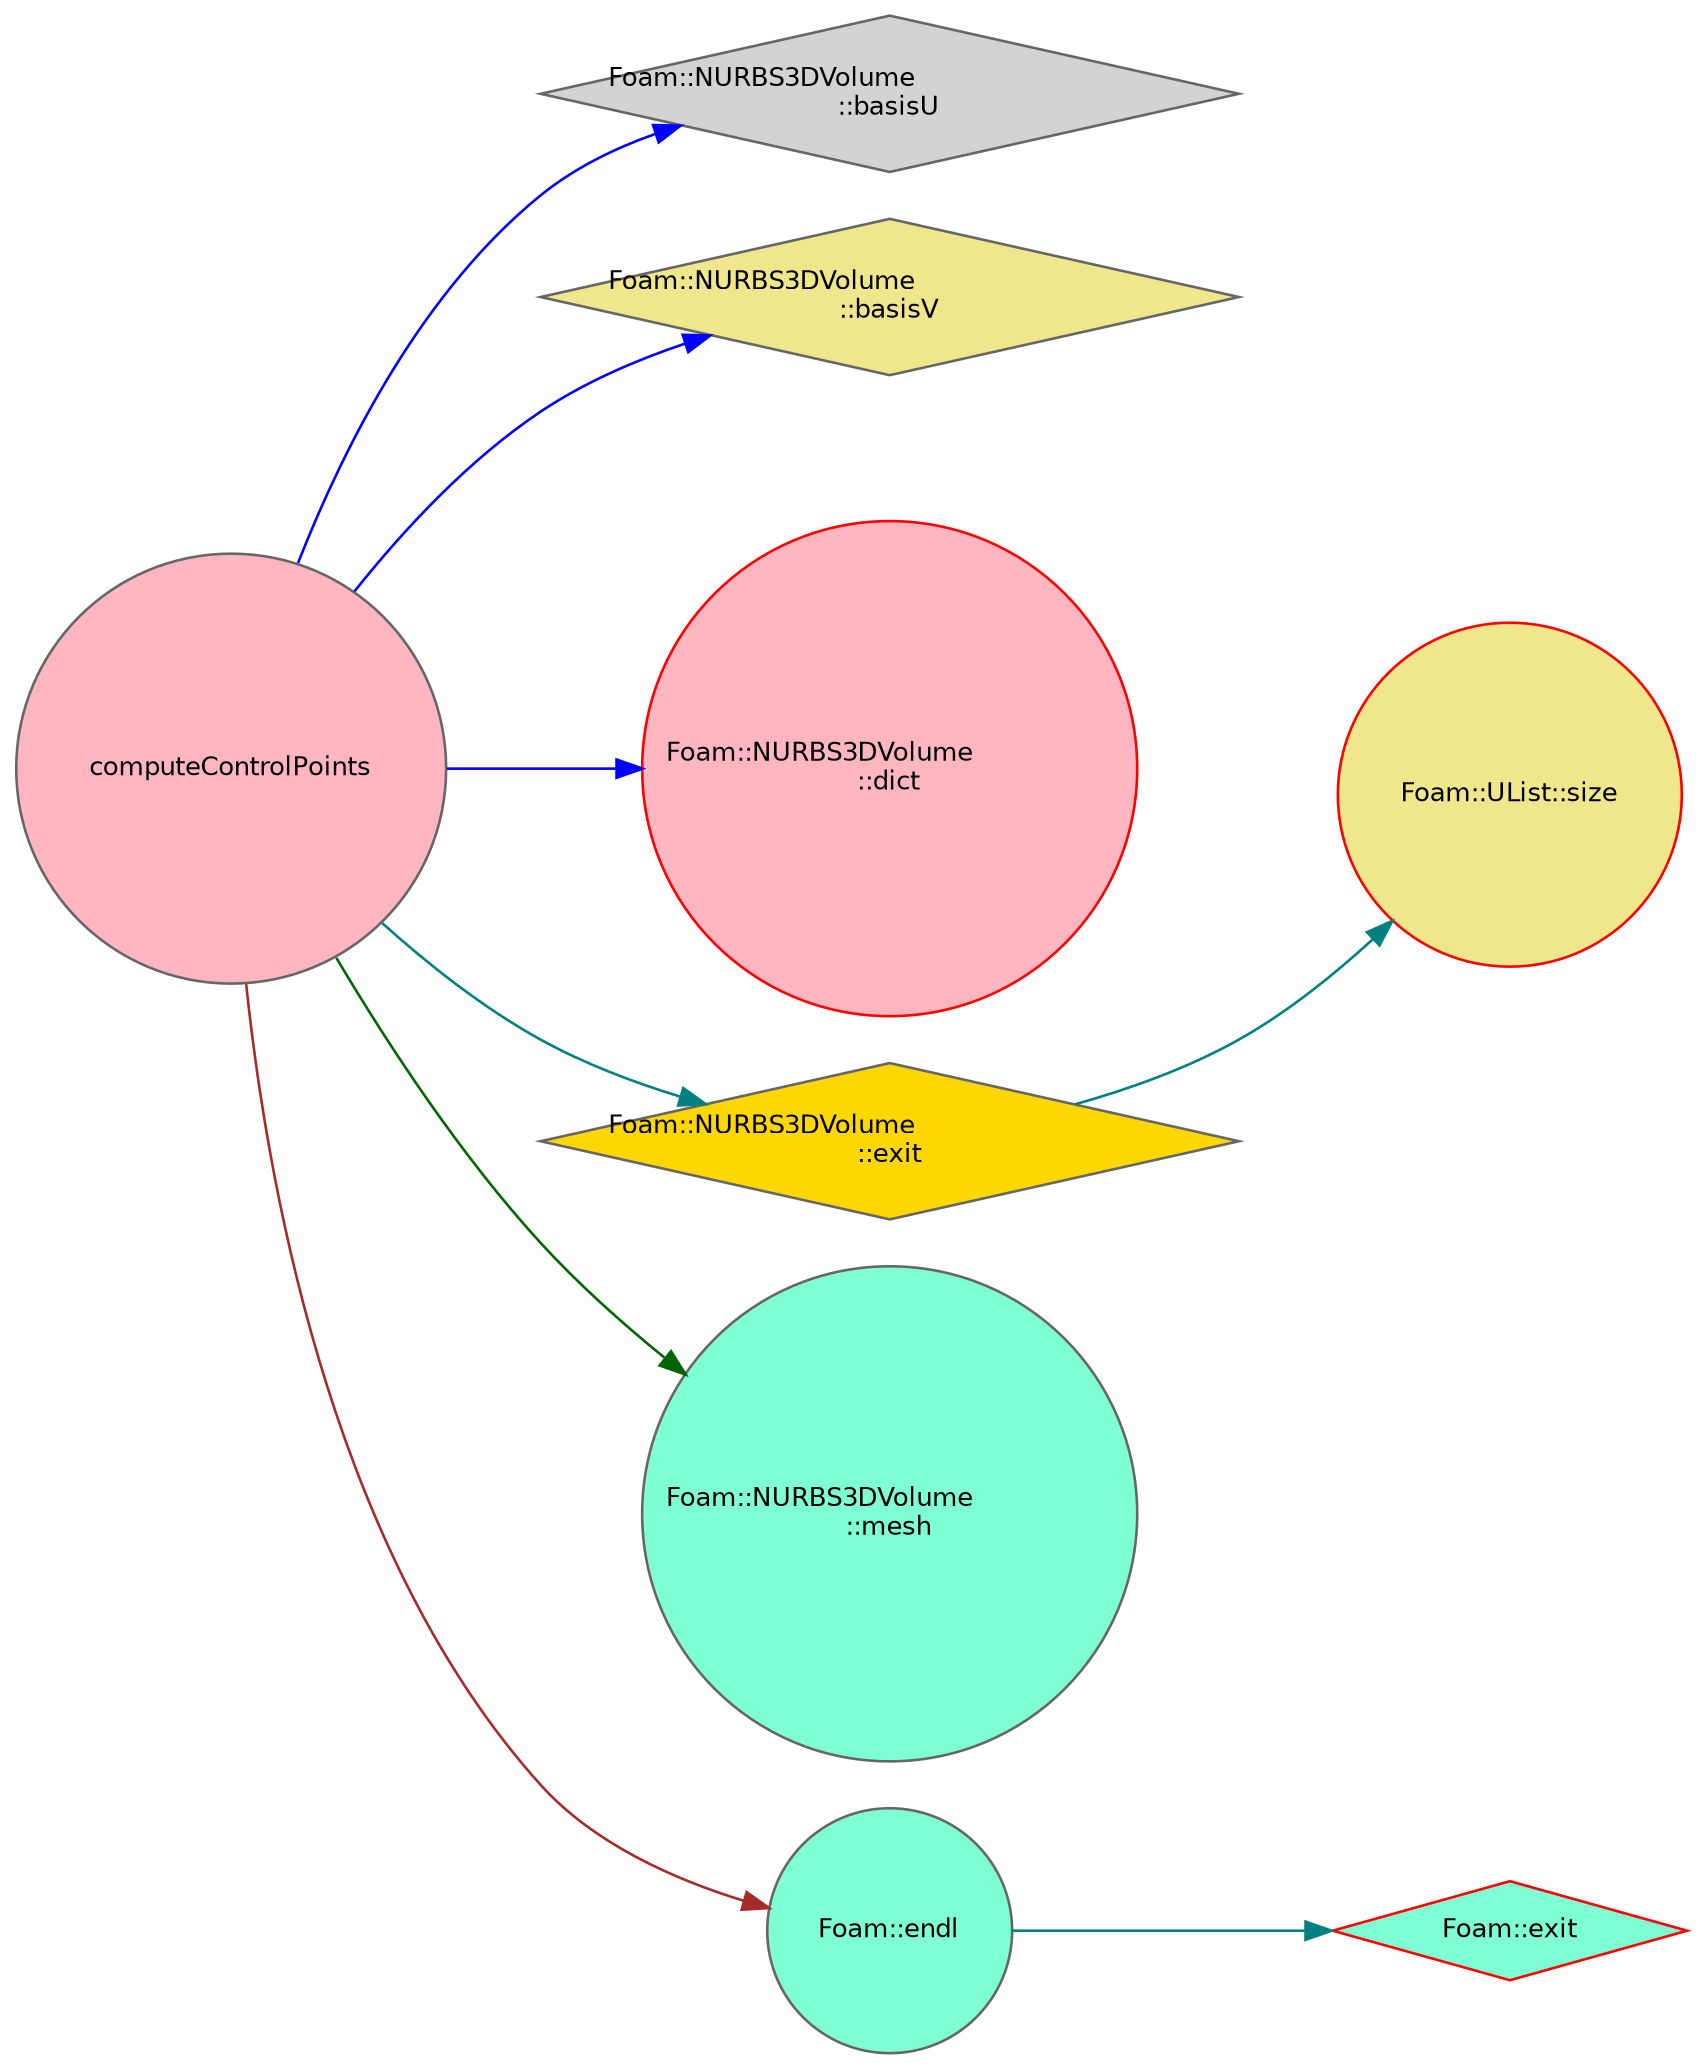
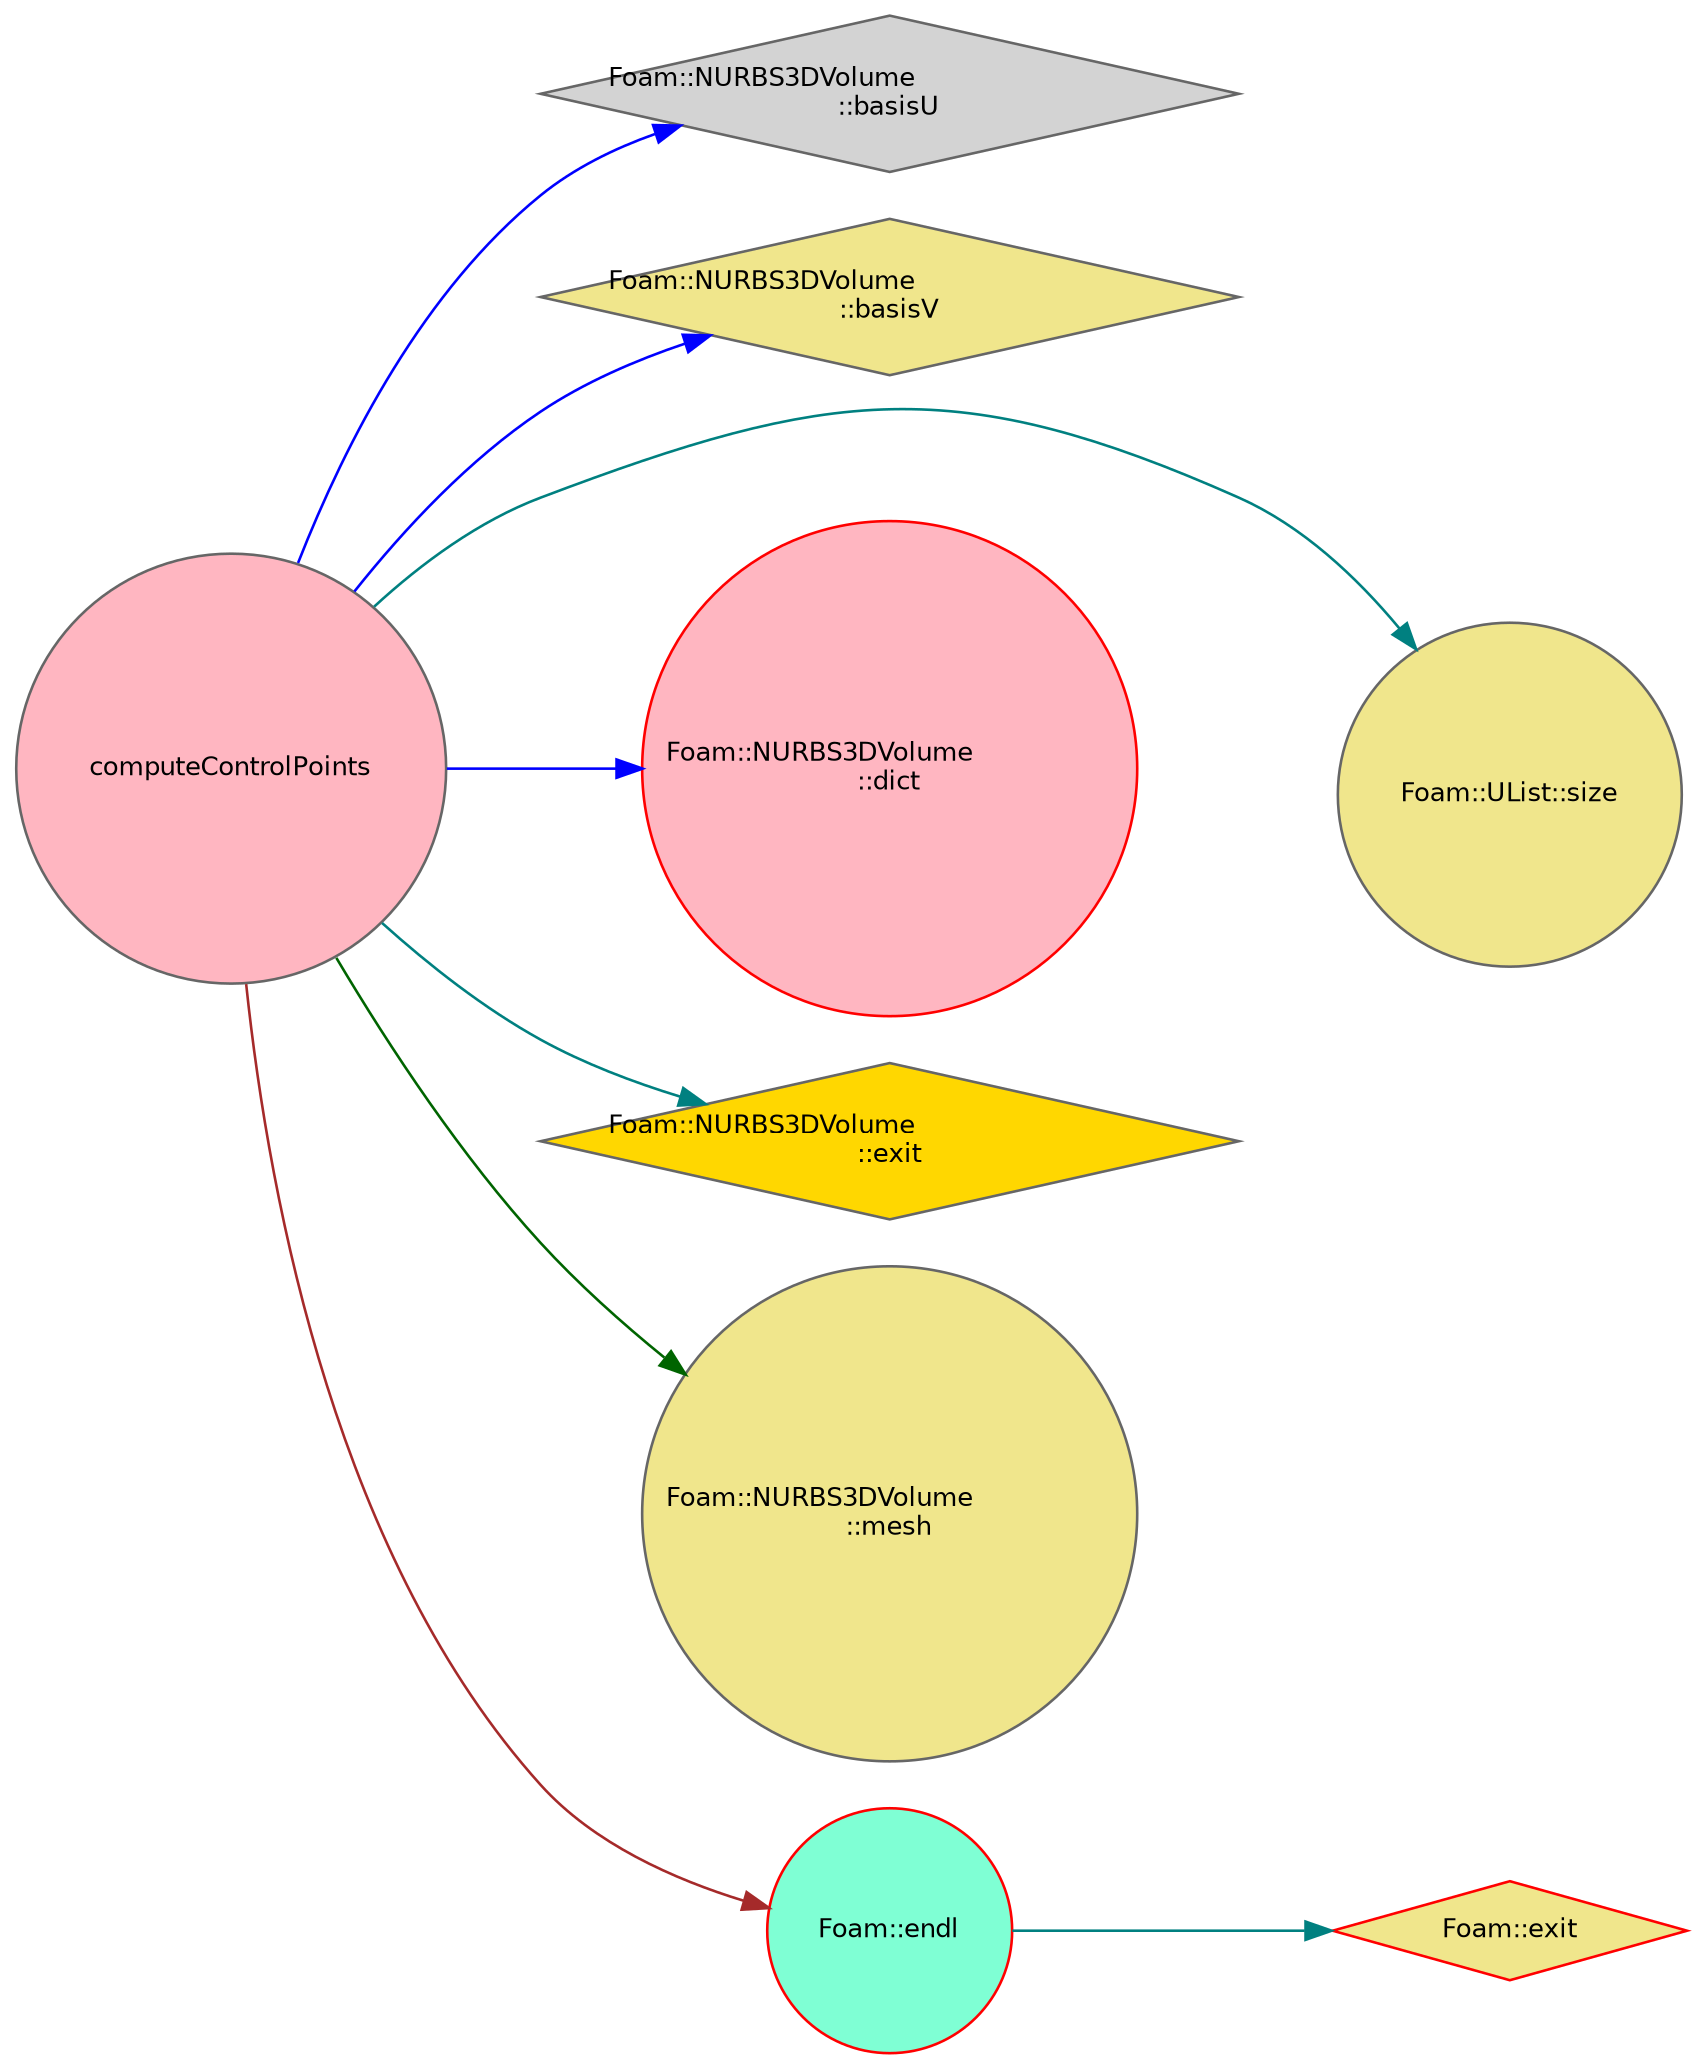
node "Foam::UList::size": color red -> grey40
edge "Foam::NURBS3DVolume ::exit" -> "Foam::UList::size": now "computeControlPoints" -> "Foam::UList::size"
node "Foam::NURBS3DVolume ::mesh": fillcolor aquamarine -> khaki
node "Foam::endl": color grey40 -> red
node "Foam::exit": fillcolor aquamarine -> khaki
